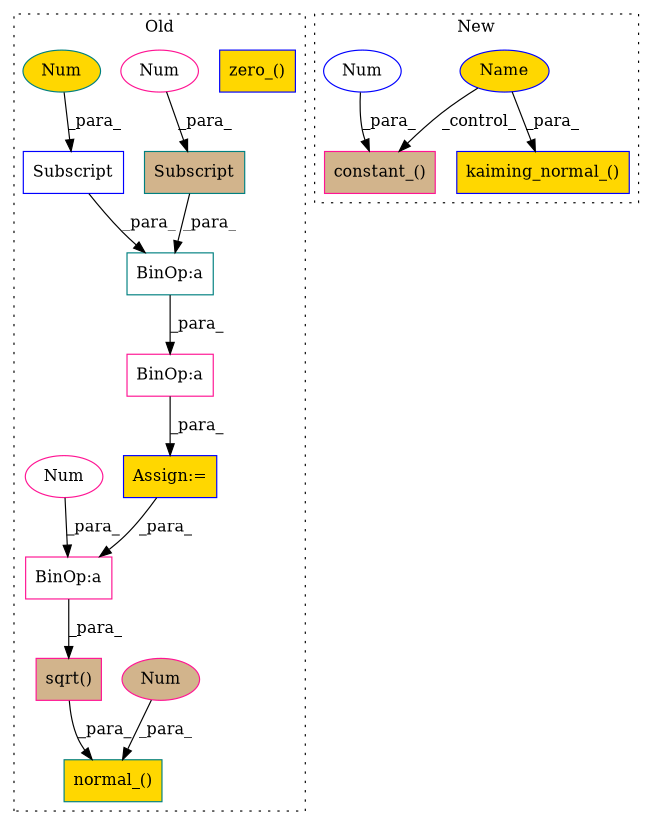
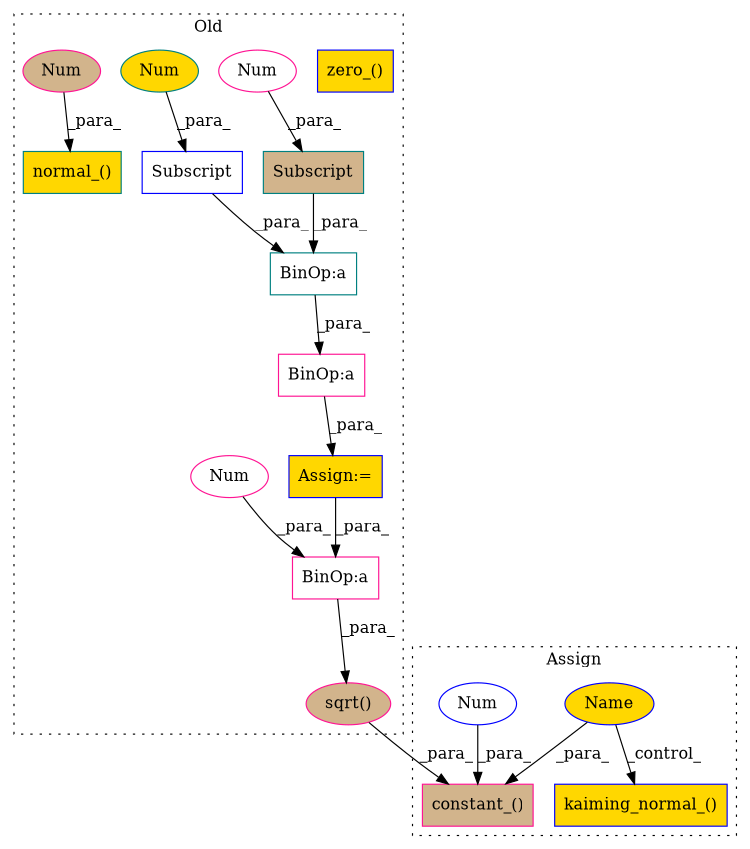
cluster "New": label "New" -> "Assign"
edge "Name" -> "constant_()": label "_control_" -> "_para_"
edge "Name" -> "kaiming_normal_()": label "_para_" -> "_control_"
node "sqrt()": shape box -> ellipse
edge "sqrt()" -> "normal_()": now "sqrt()" -> "constant_()"
